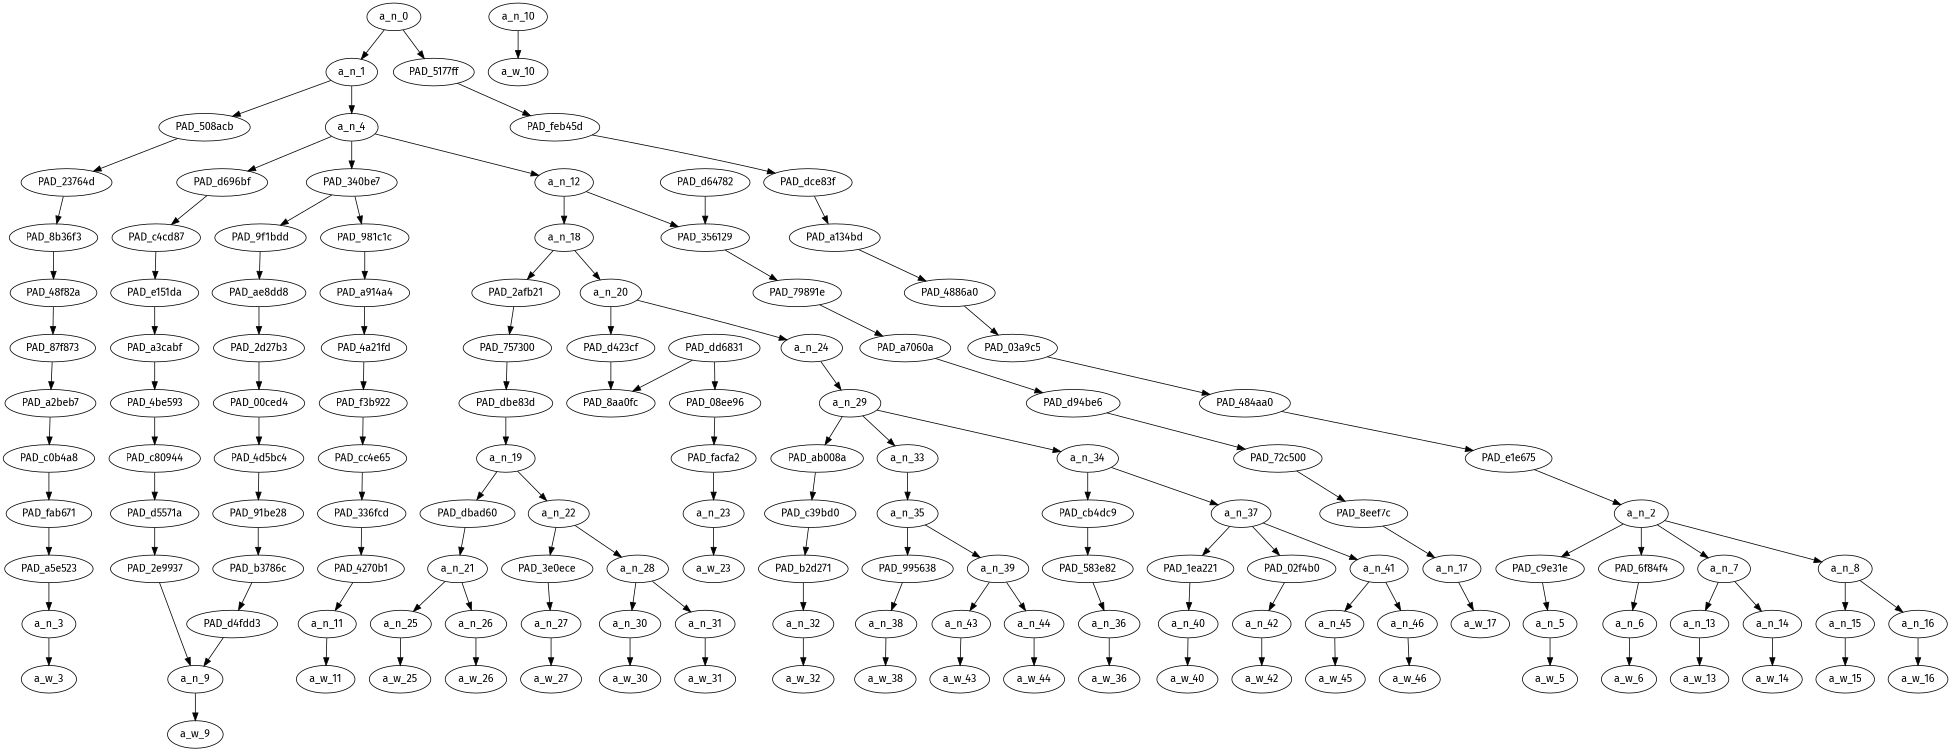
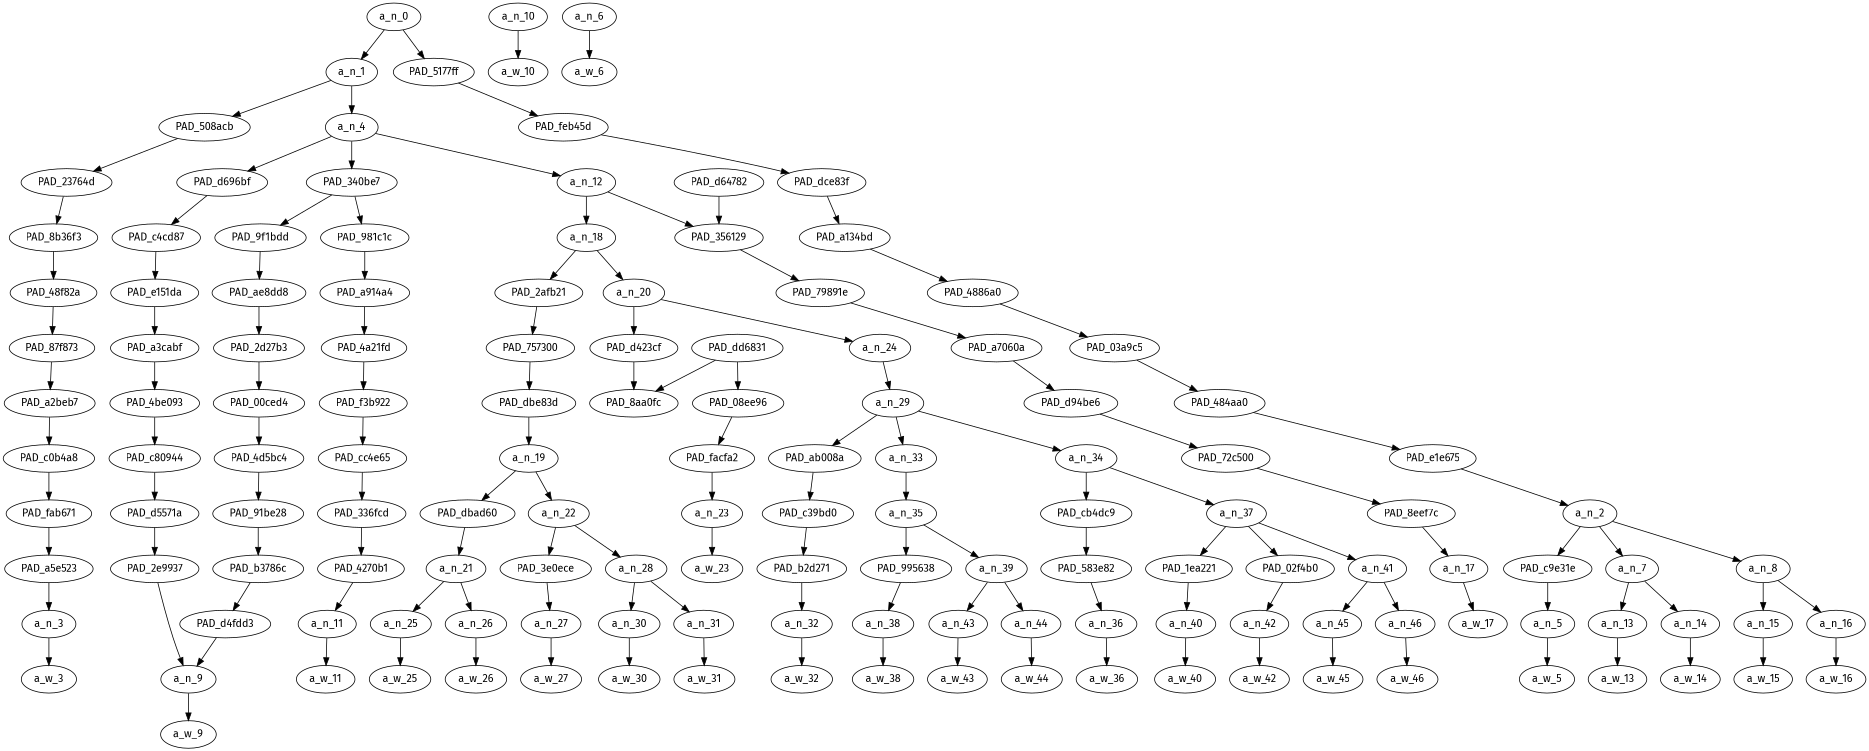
node "PAD_4be593": label "PAD_4be593" -> "PAD_4be093"
node "PAD_6f84f4": removed
